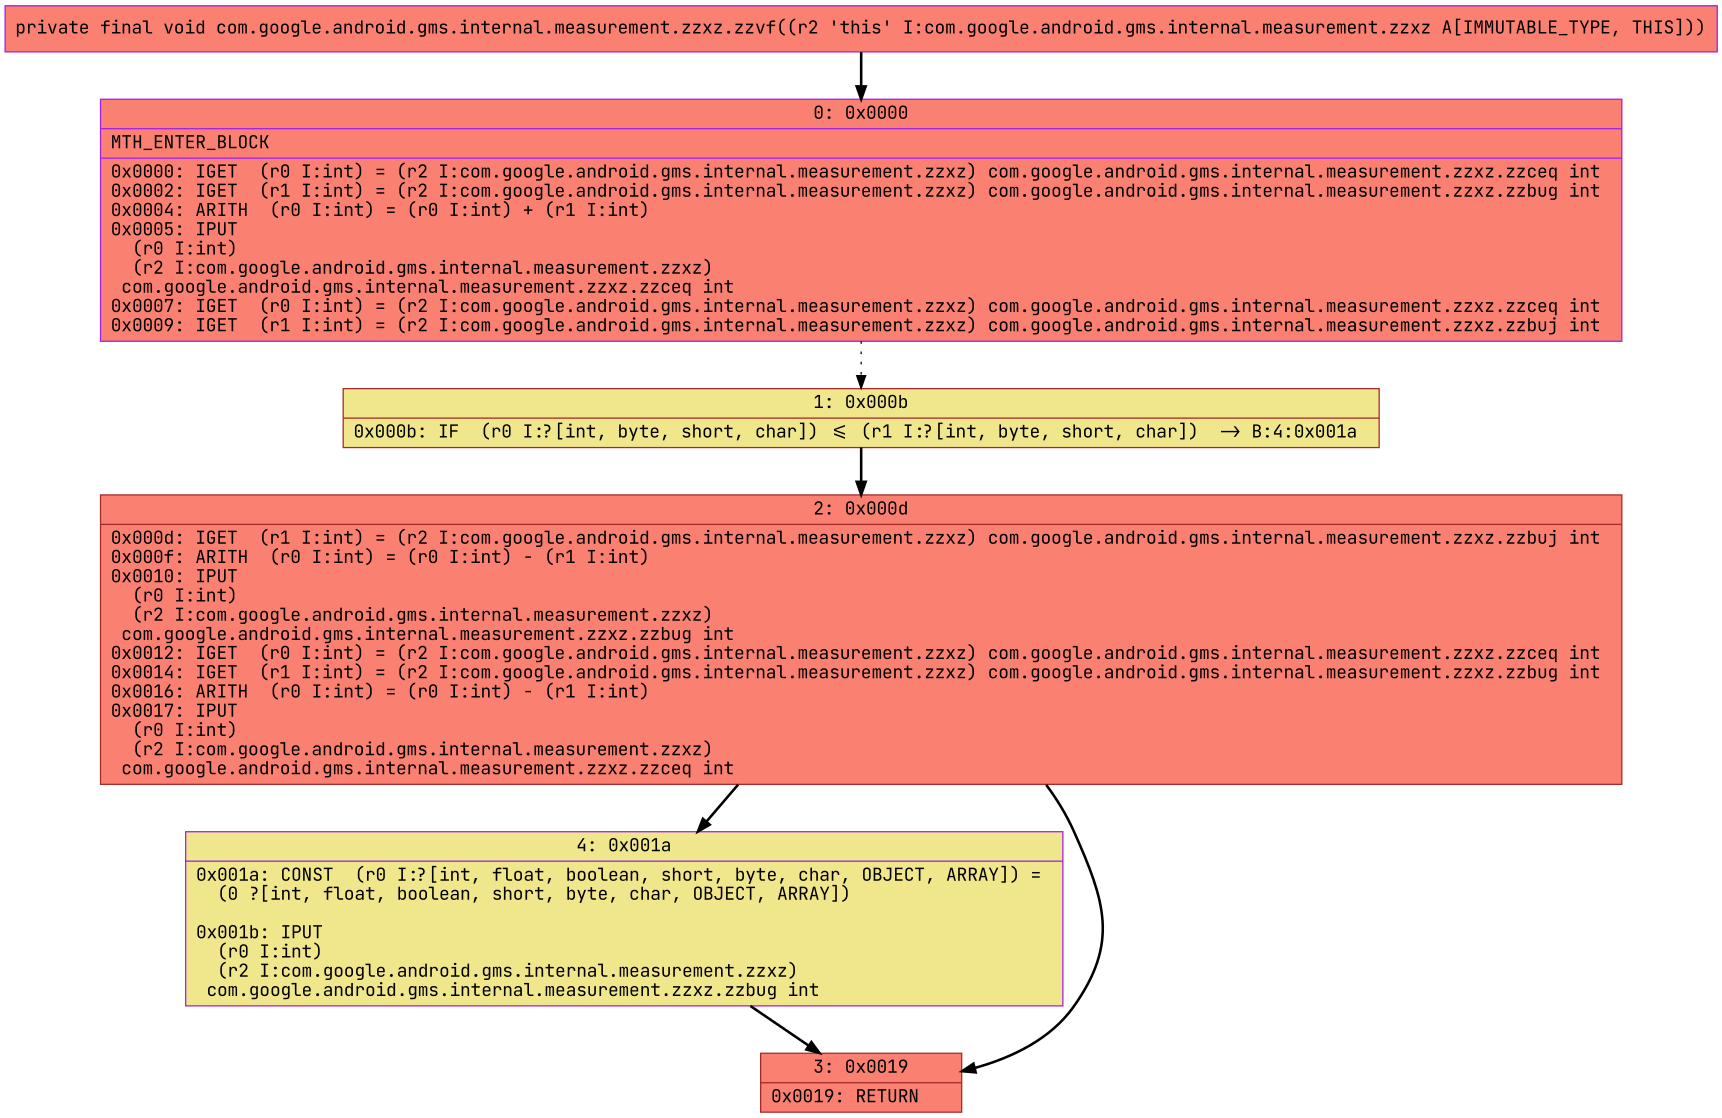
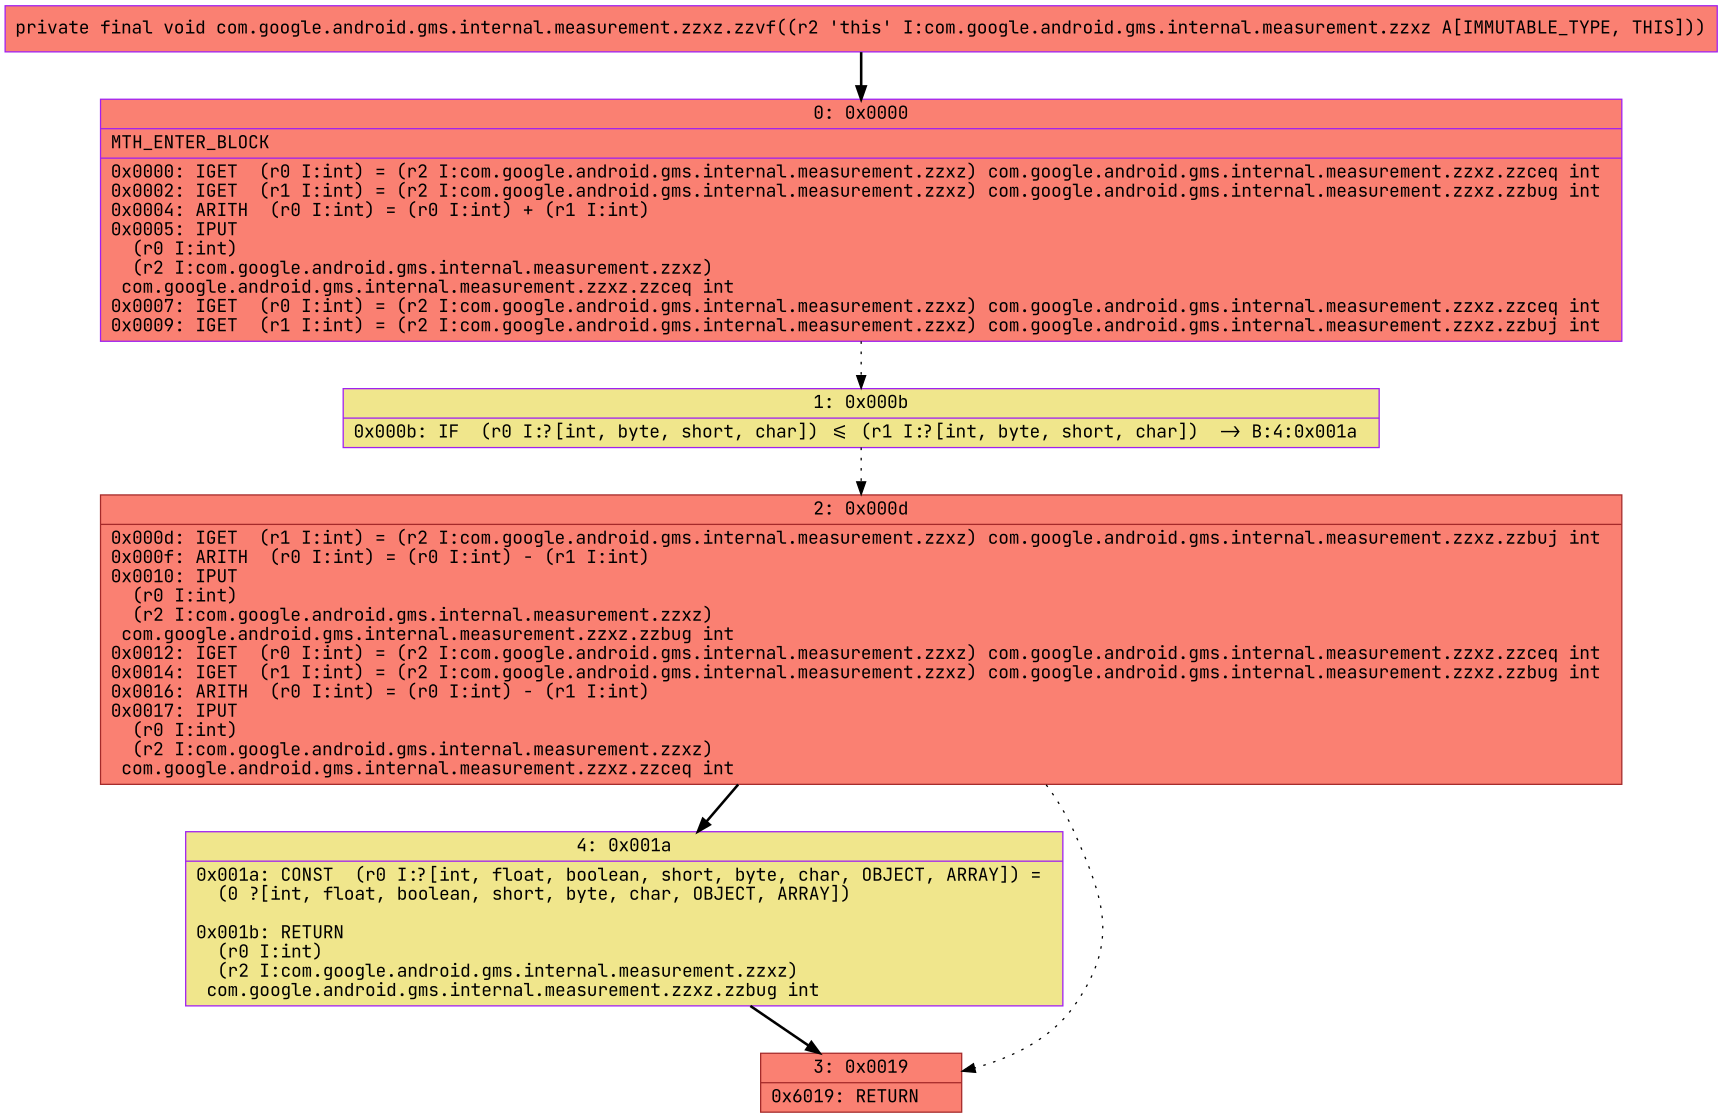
node "1: 0x000b": color brown -> purple
edge "1: 0x000b" -> "2: 0x000d": style bold -> dotted
node "4: 0x001a": text "0x001b: IPUT" -> "0x001b: RETURN"
edge "2: 0x000d" -> "3: 0x0019": style bold -> dotted
node "3: 0x0019": text "0x0019: RETURN" -> "0x6019: RETURN"
